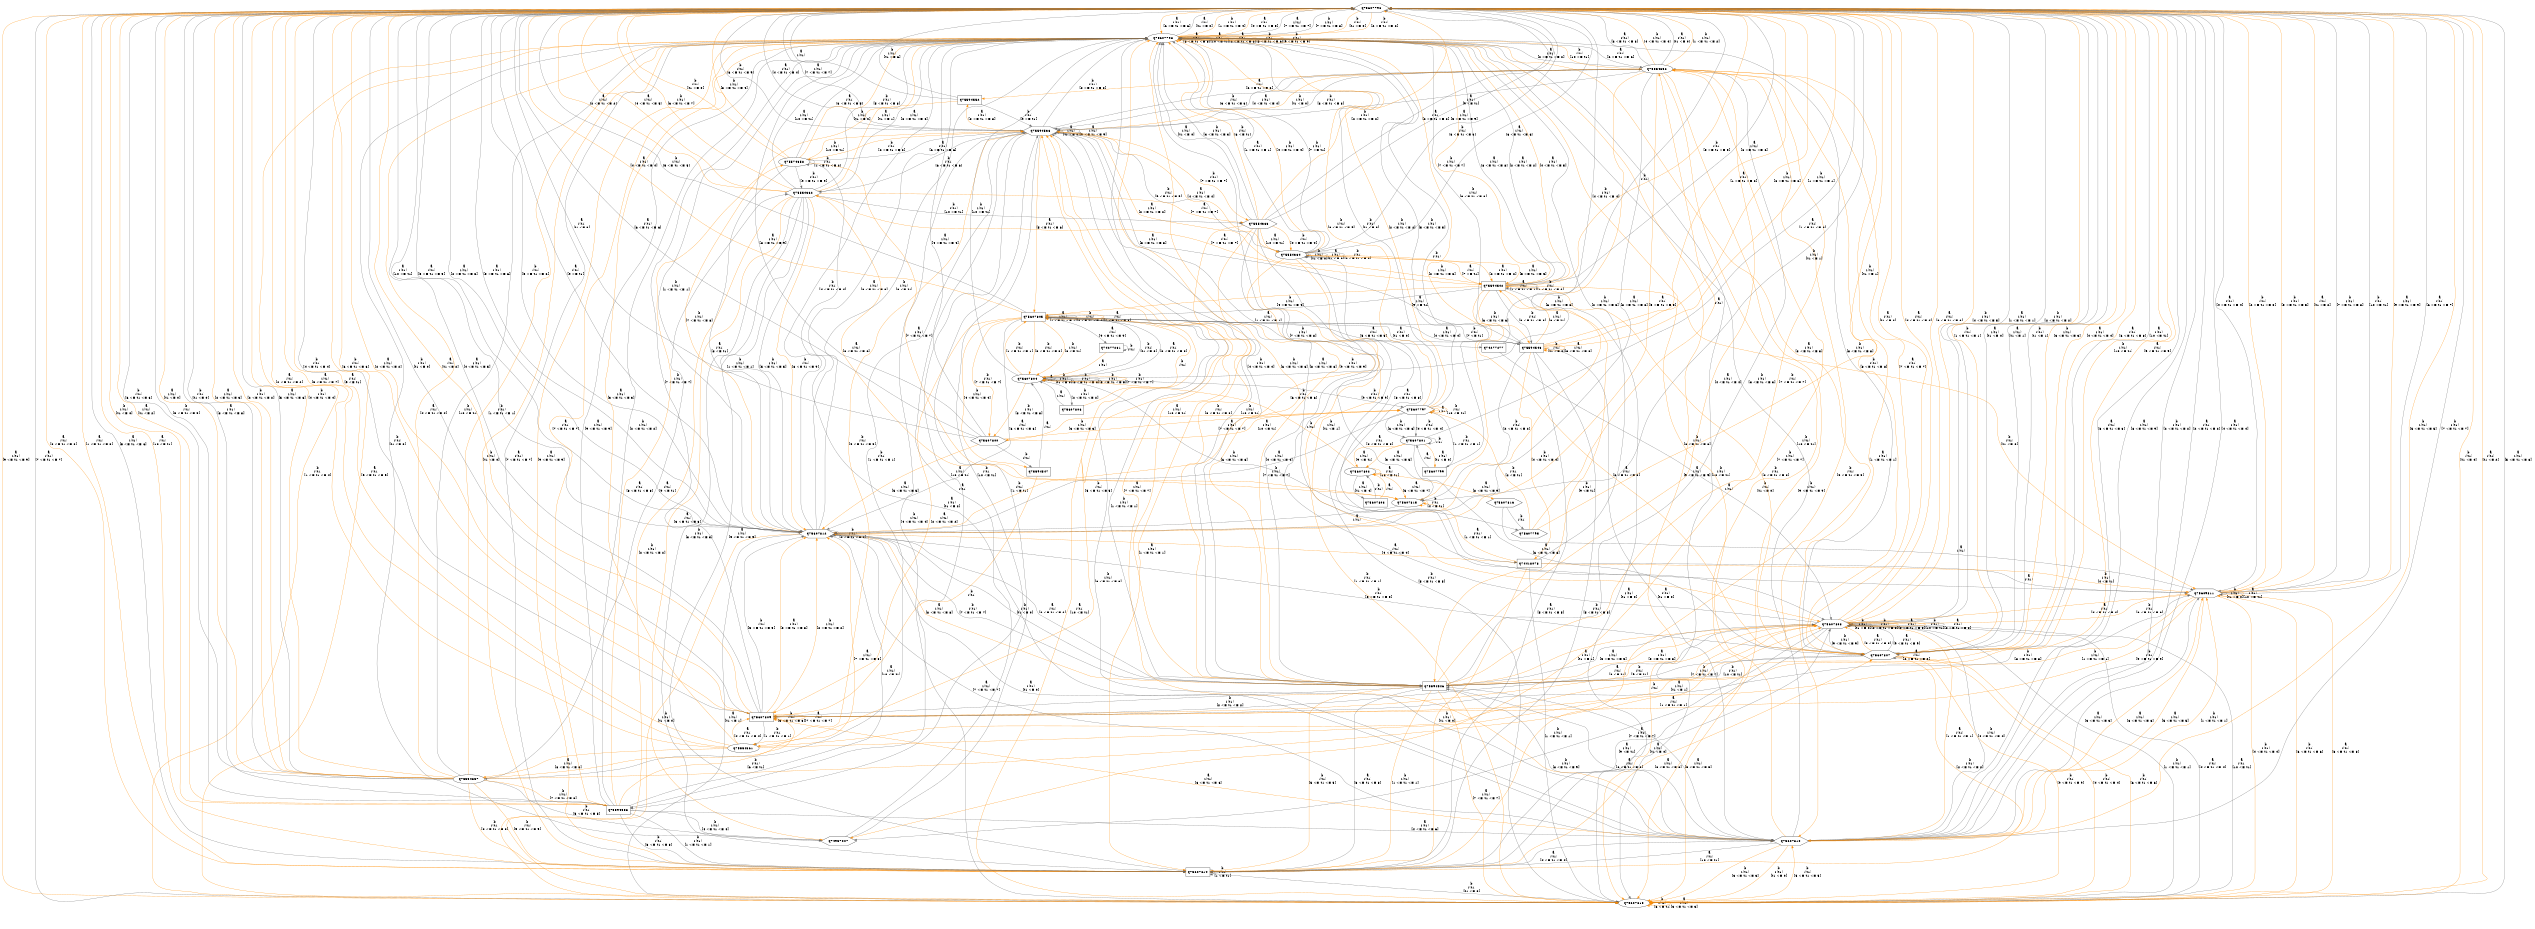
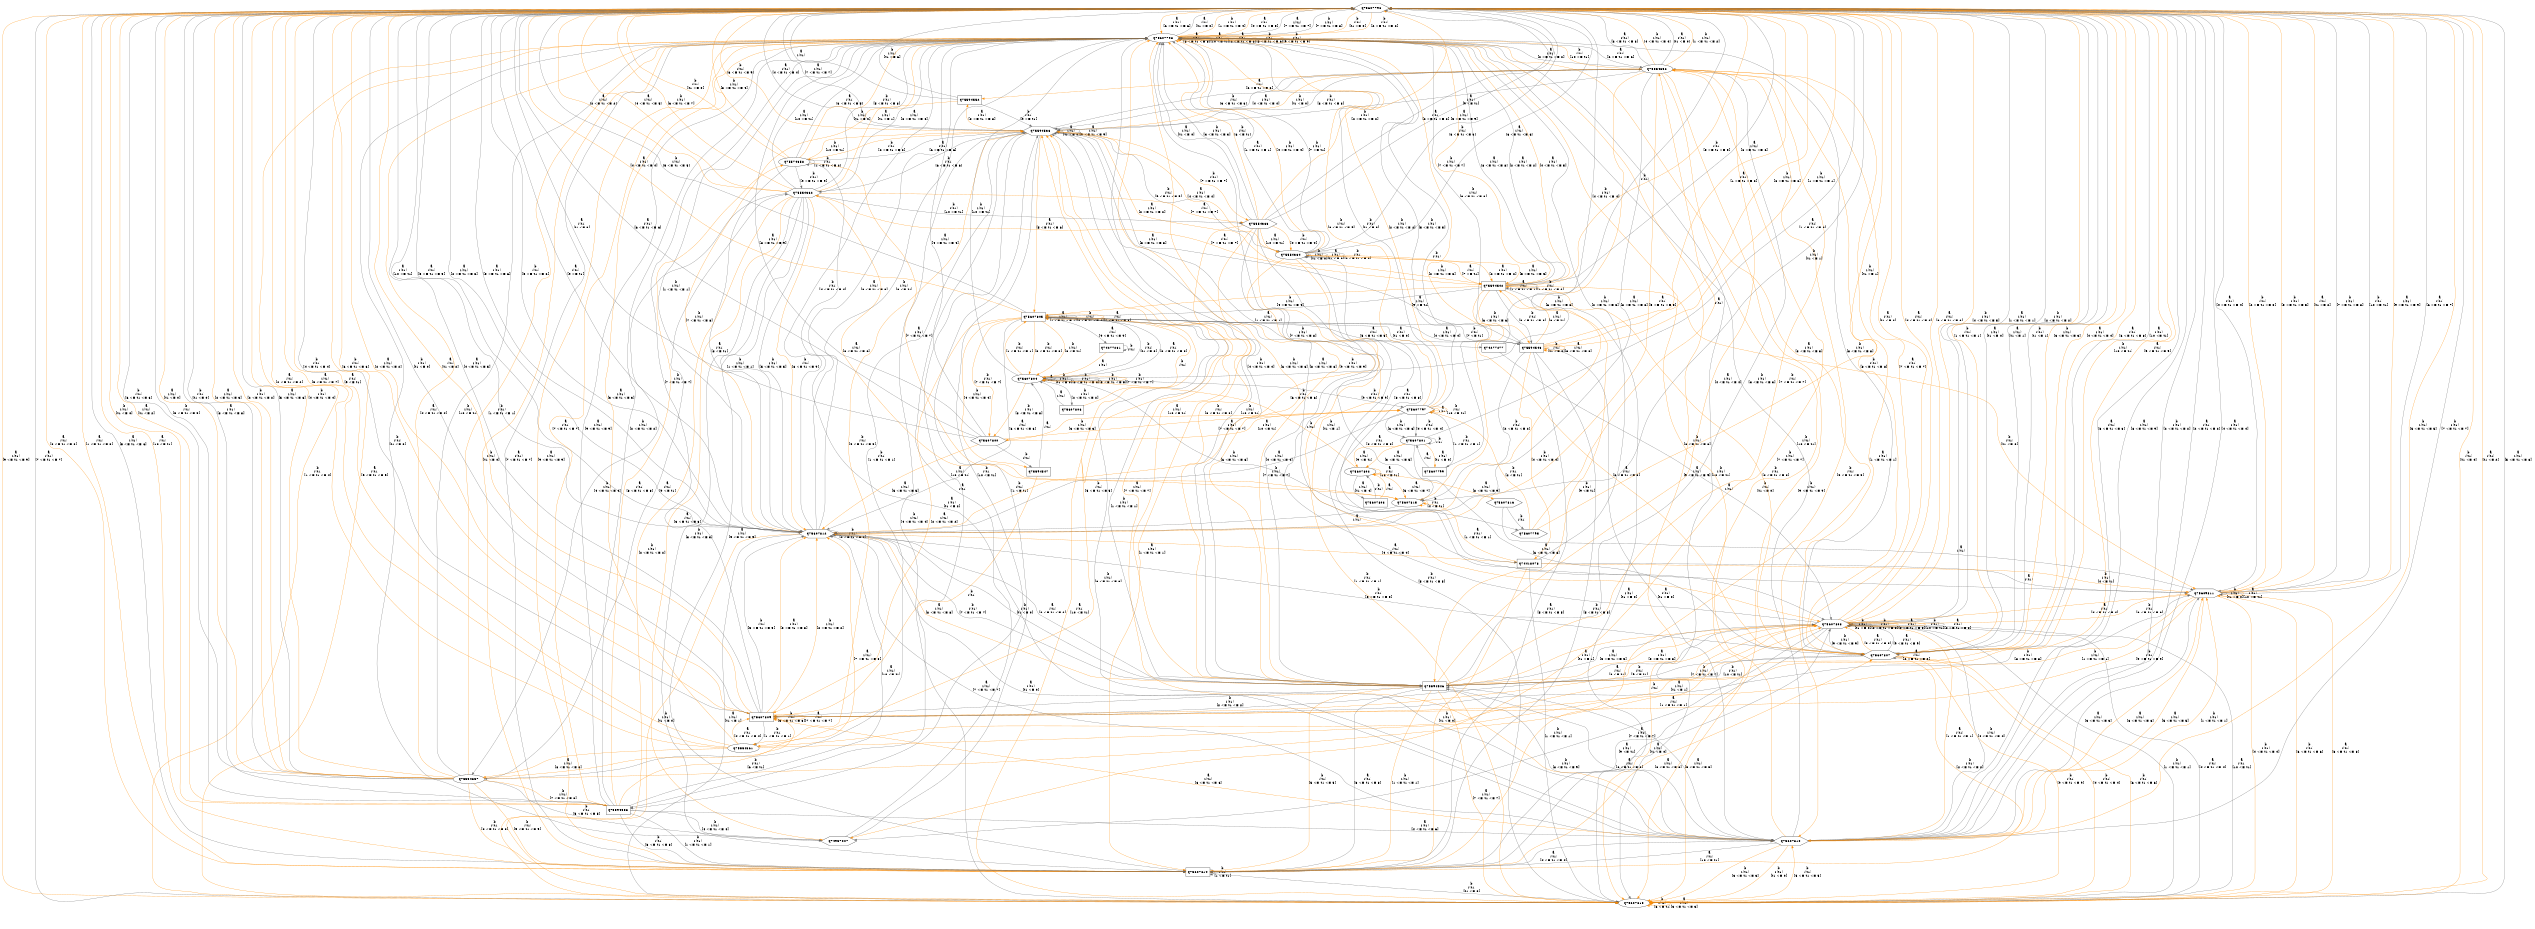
edge "q75607796" -> "q75594536": color gray40 -> darkorange
edge "q75594536" -> "q75607798": removed, label "b r(t1) [8 <= t1 <= 8]"
edge "q75554362" -> "q75554357": added, label "b r(t1) [4 <= t1 <= 4]"
